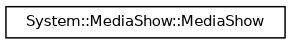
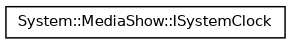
node "System::MediaShow::MediaShow": label "System::MediaShow::MediaShow" -> "System::MediaShow::ISystemClock"
